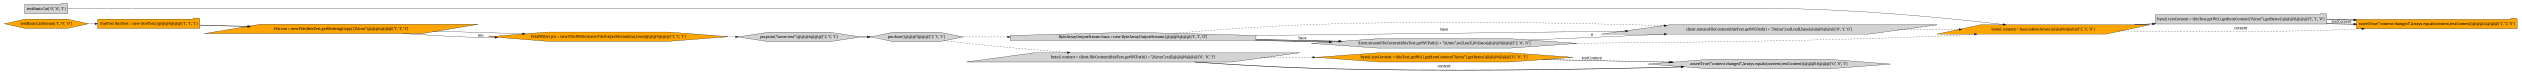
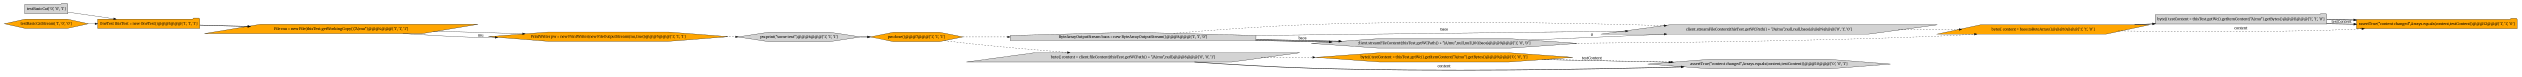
edge "testBasicCat['0', '0', '1']" -> "byte(( content = baos.toByteArray()@@@10@@@['1', '1', '0']": now "testBasicCat['0', '0', '1']" -> "OneTest thisTest = new OneTest()@@@3@@@['1', '1', '1']"
node "pw.close()@@@7@@@['1', '1', '1']": fillcolor lightgrey -> orange
